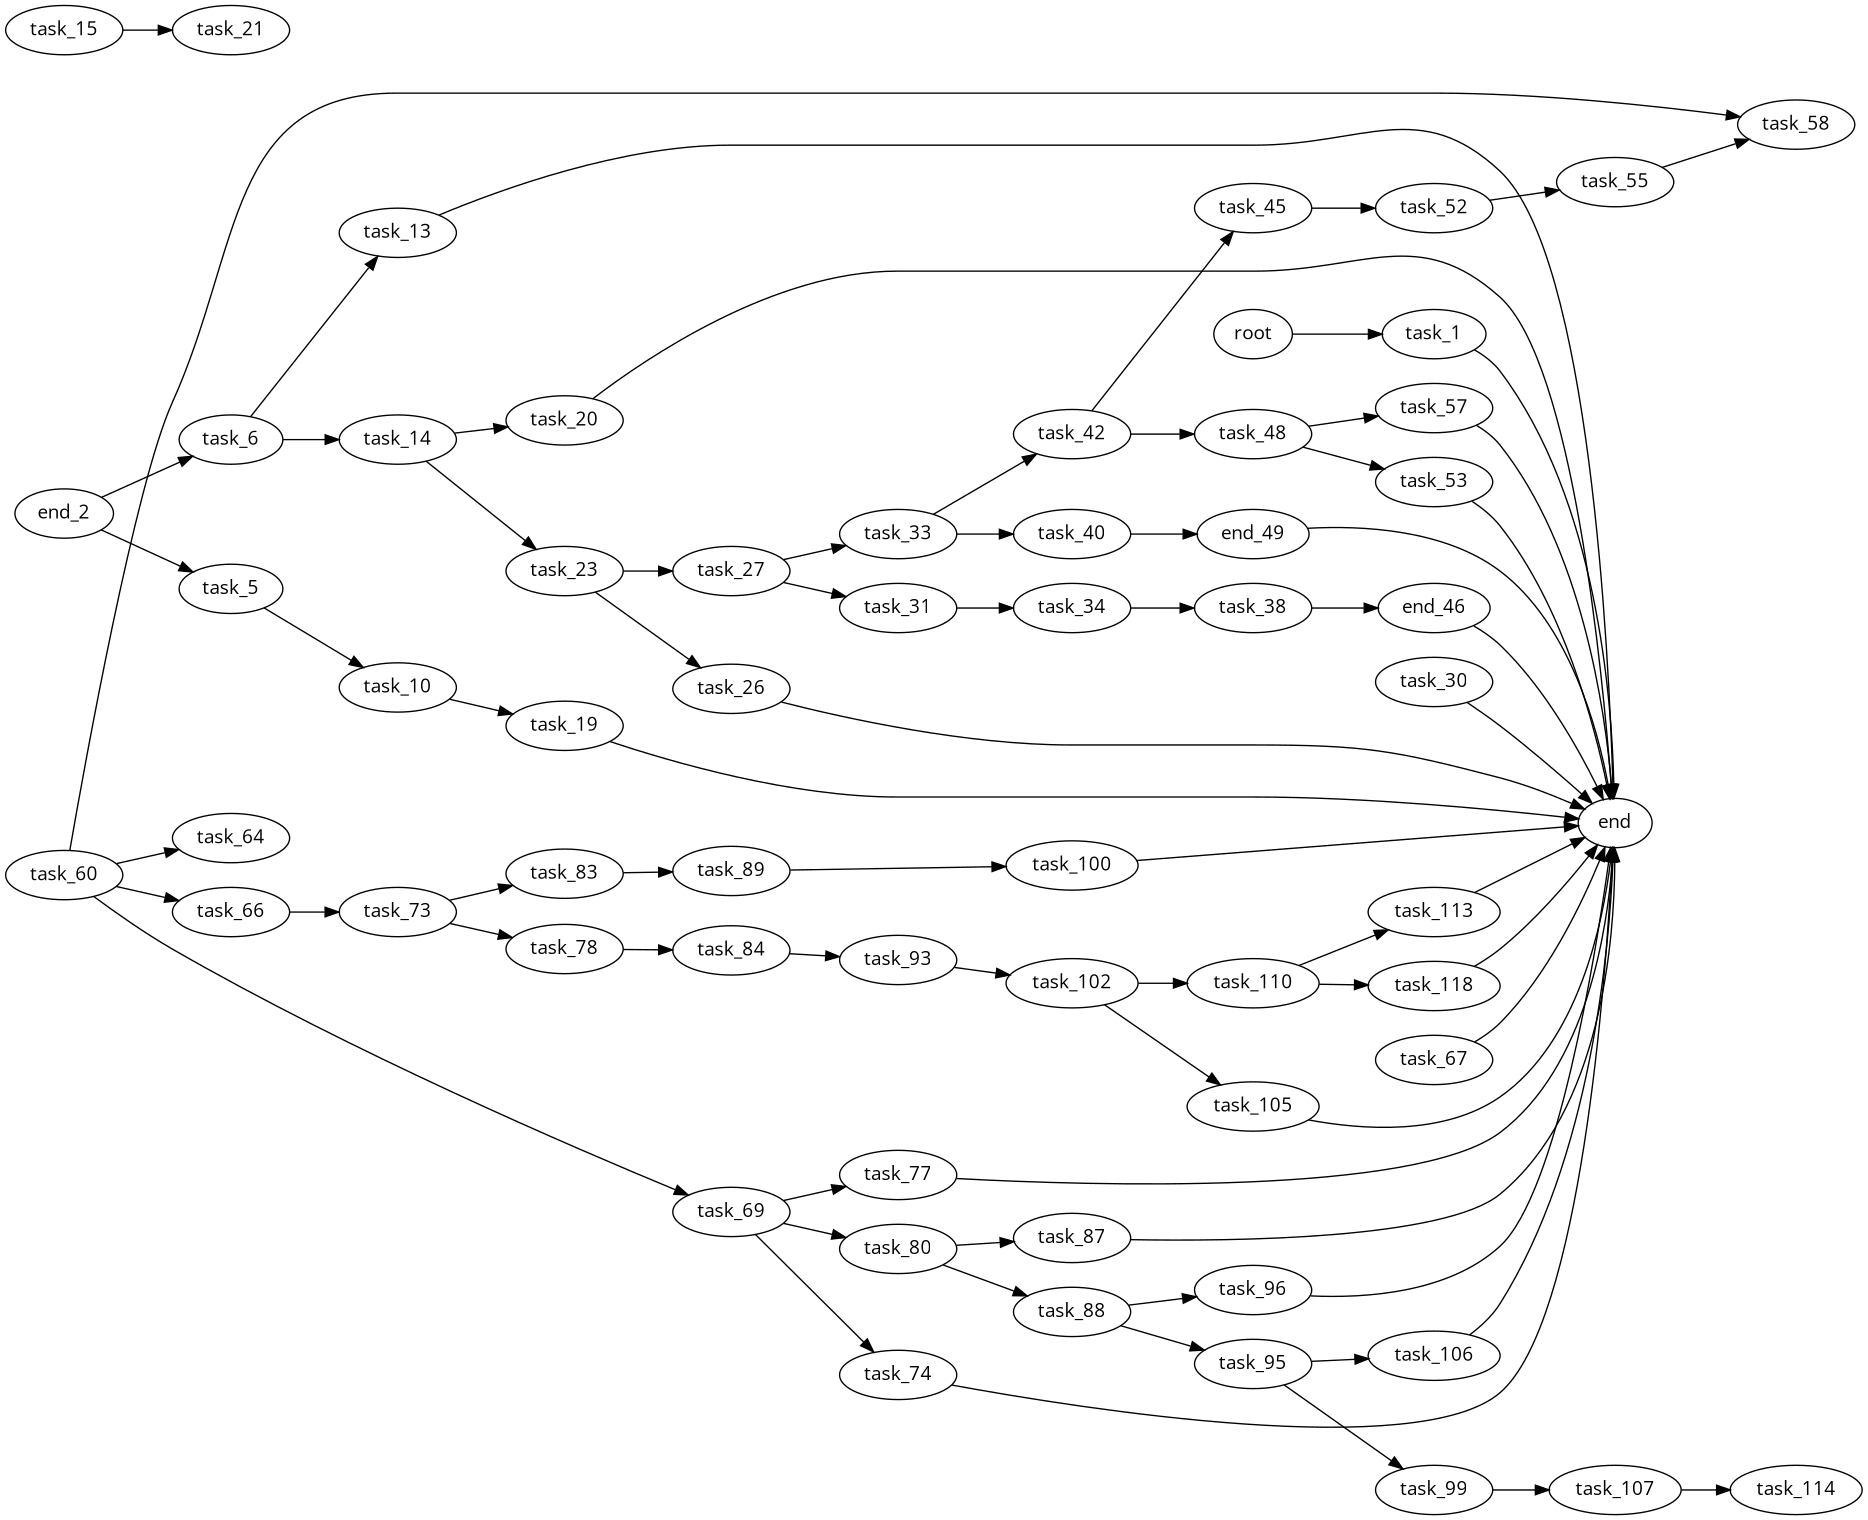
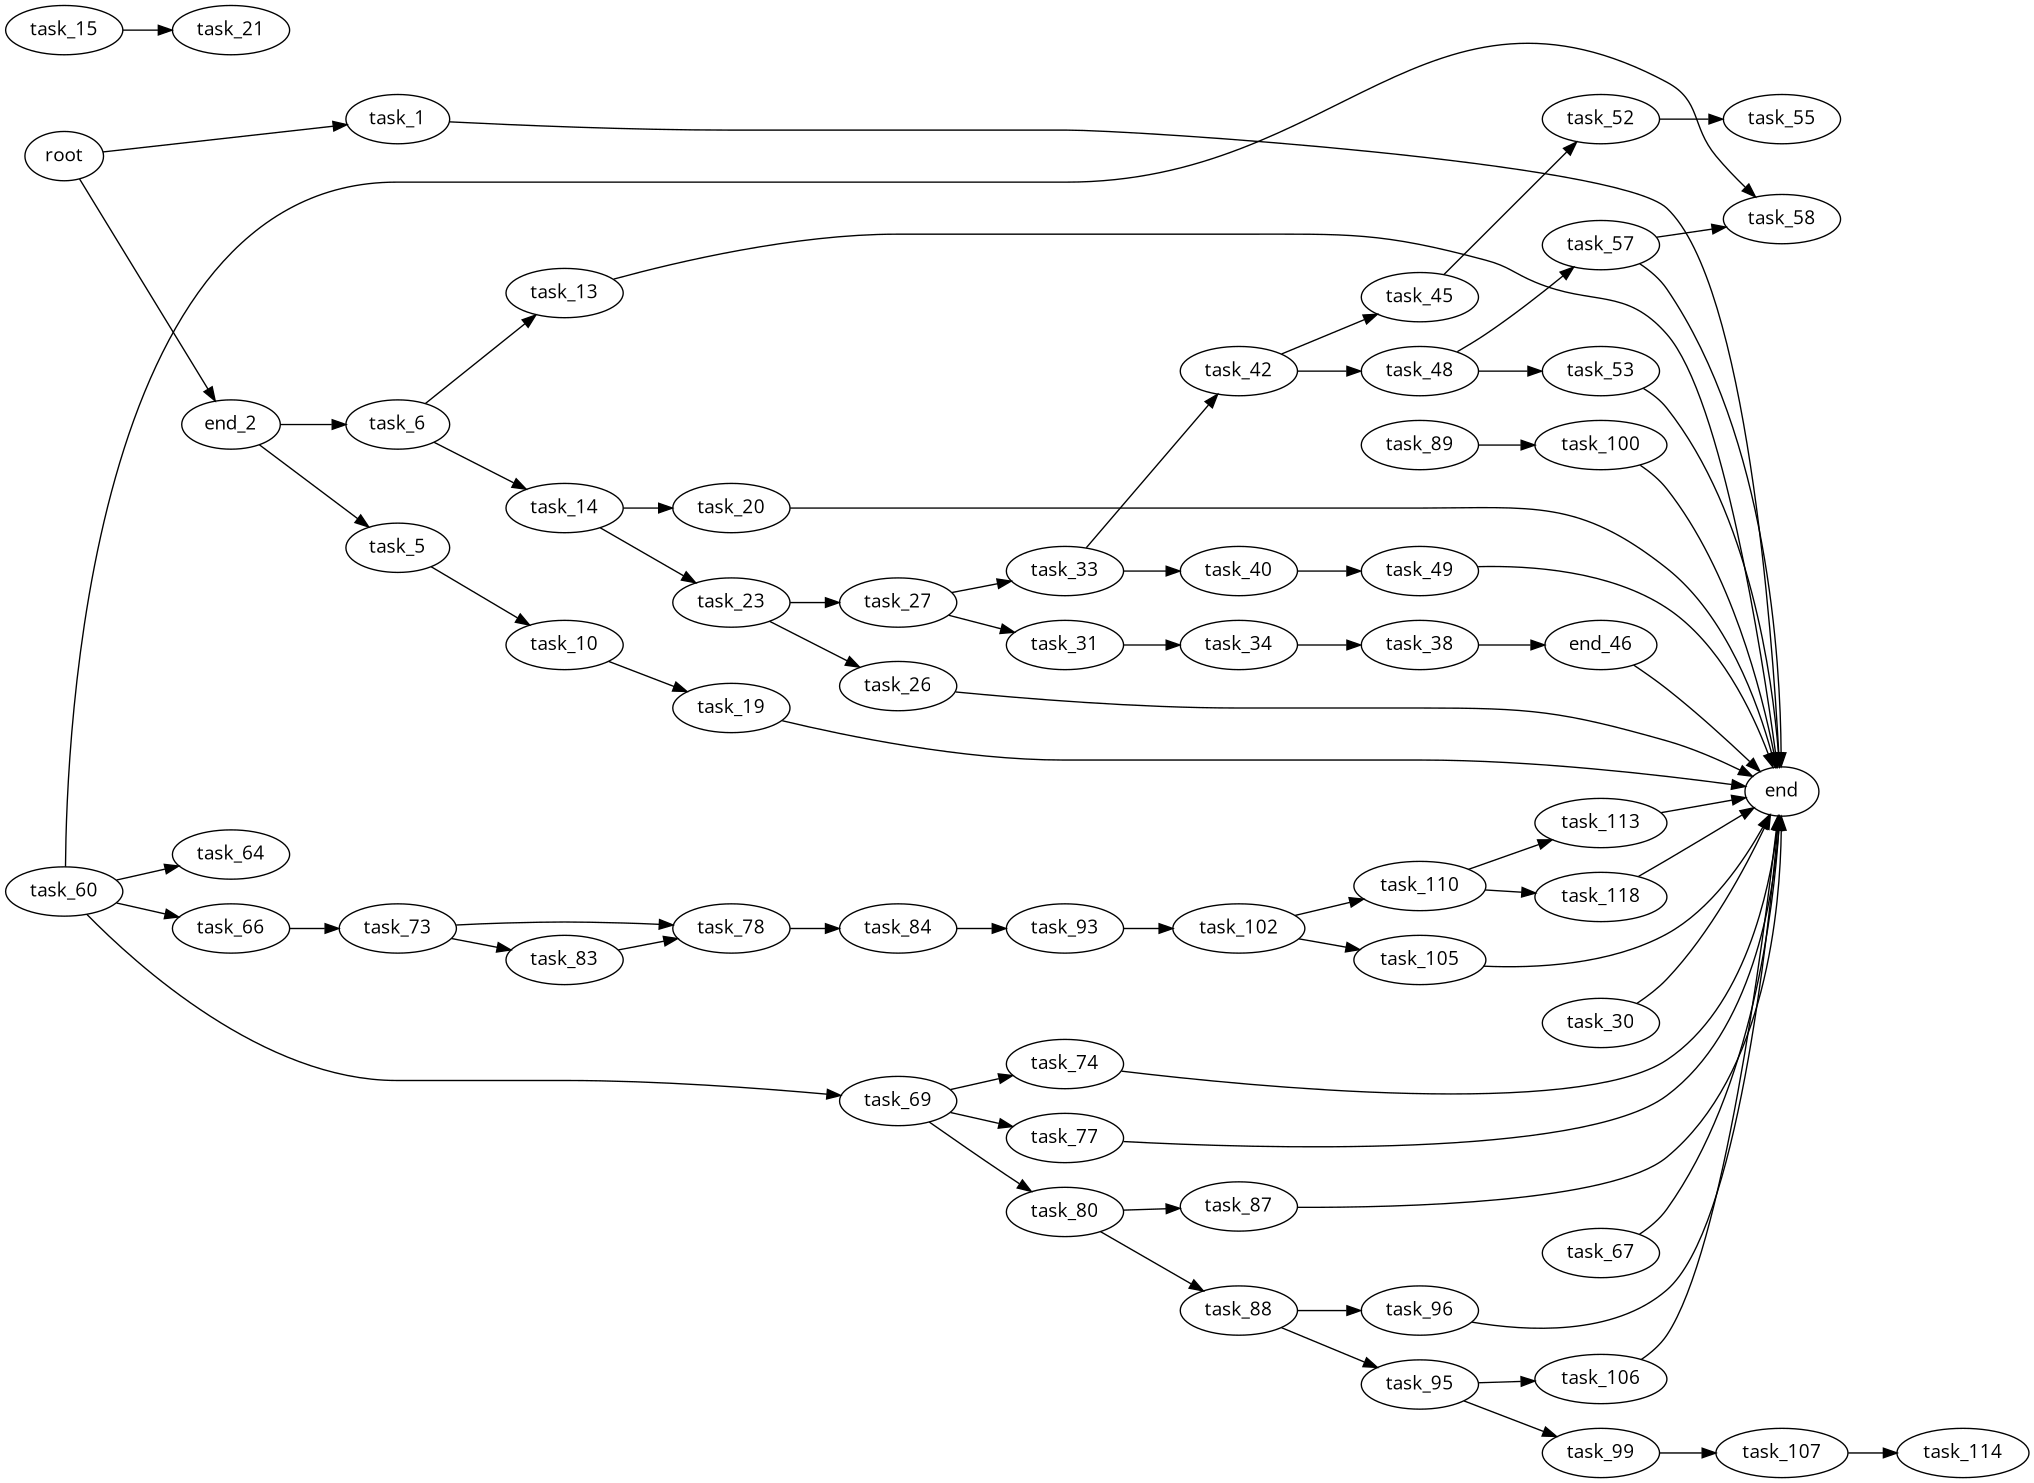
edge "task_55" -> "task_58": now "task_57" -> "task_58"
edge "root" -> "end_2": added
node "end_49": label "end_49" -> "task_49"
edge "task_83" -> "task_89": now "task_83" -> "task_78"
